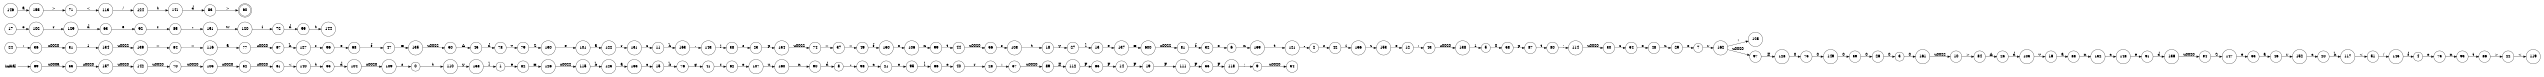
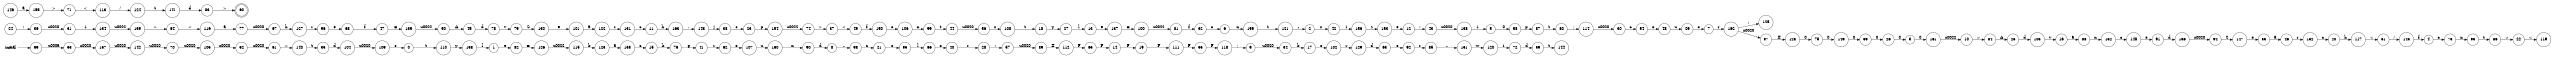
node "600": label "600" -> "100"
edge "34" -> "17": added, label "b"
